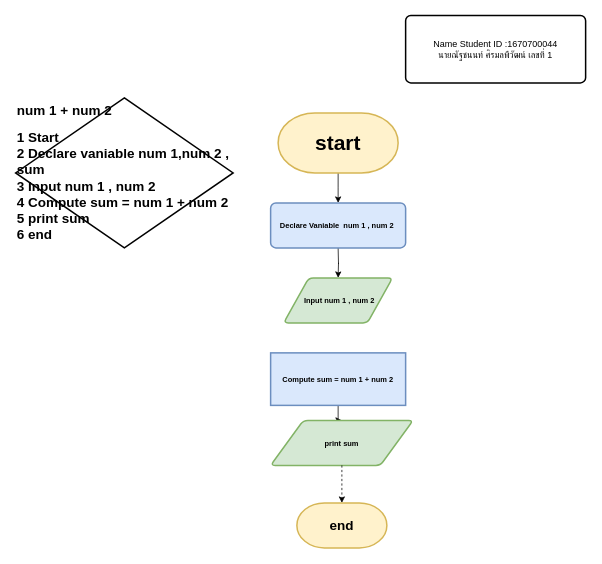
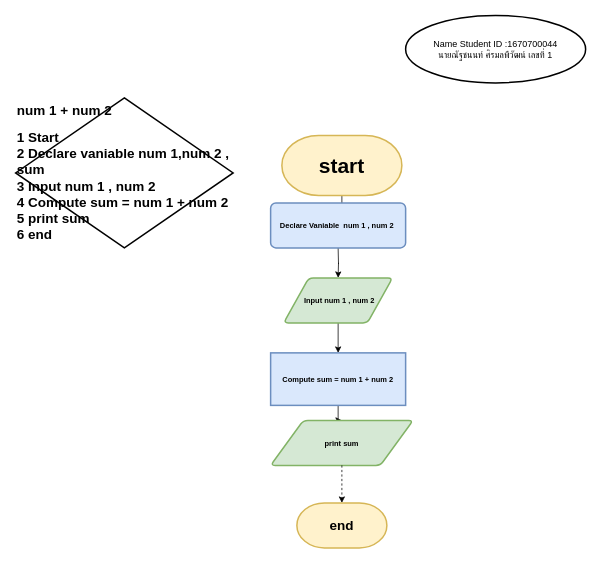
node "Name Student ID :1670700044 นายณัฐชนนท์ ศิรมลพืวัฒน์ เลขที่ 1": shape rounded rectangle -> ellipse
node "start": moved (338, 143) -> (342, 165)
edge "Input num 1 , num 2" -> "Compute sum = num 1 + num 2": added
